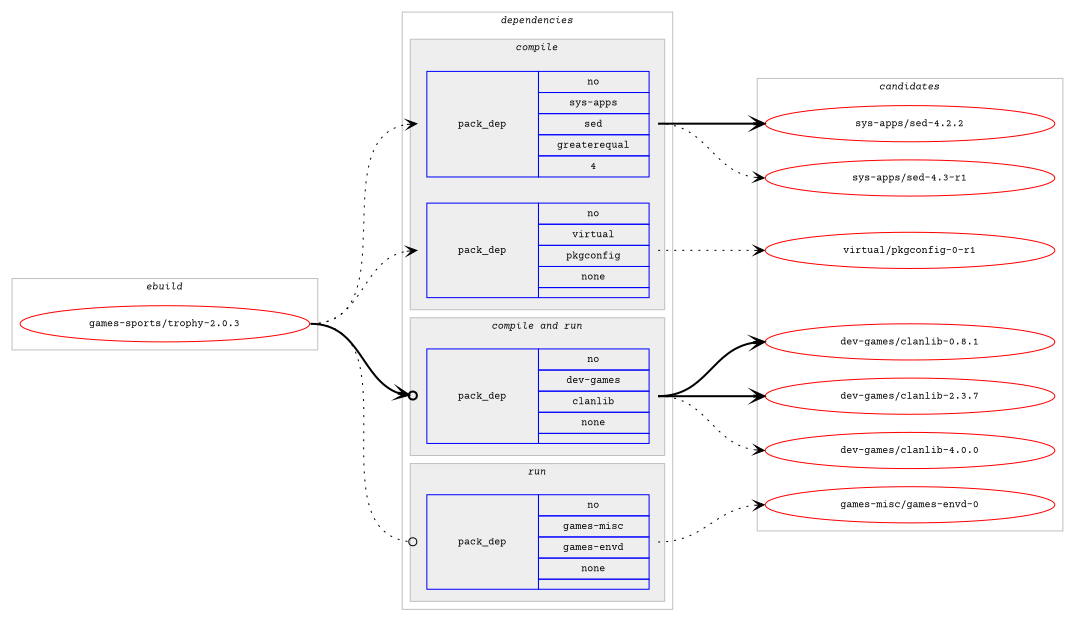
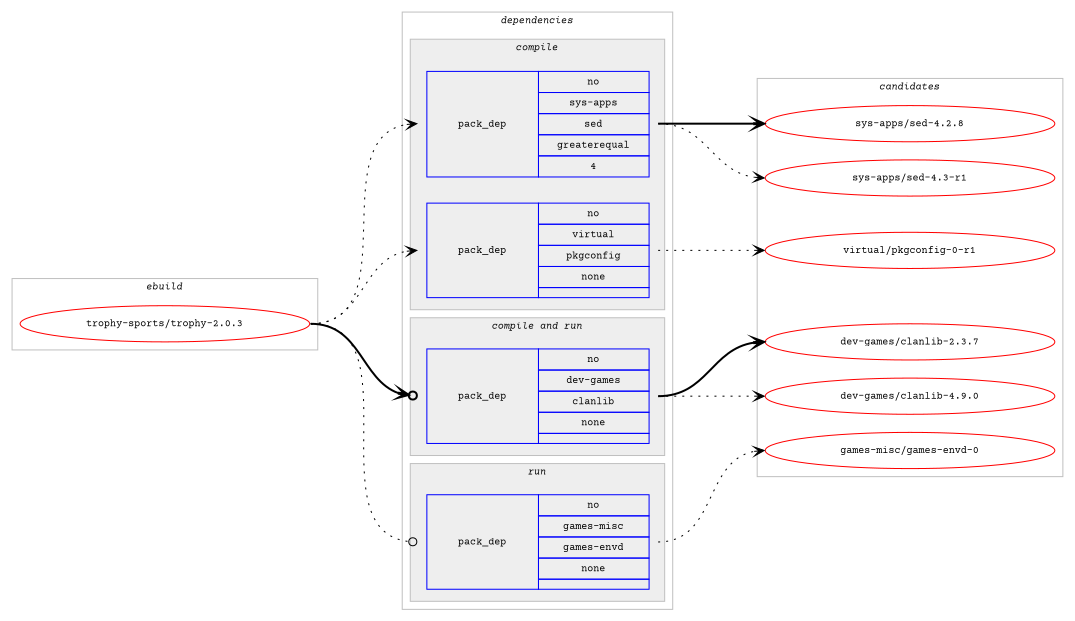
node "sys-apps/sed-4.2.2": label "sys-apps/sed-4.2.2" -> "sys-apps/sed-4.2.8"
node "games-sports/trophy-2.0.3": label "games-sports/trophy-2.0.3" -> "trophy-sports/trophy-2.0.3"
node "dev-games/clanlib-0.8.1": removed
node "dev-games/clanlib-4.0.0": label "dev-games/clanlib-4.0.0" -> "dev-games/clanlib-4.9.0"
